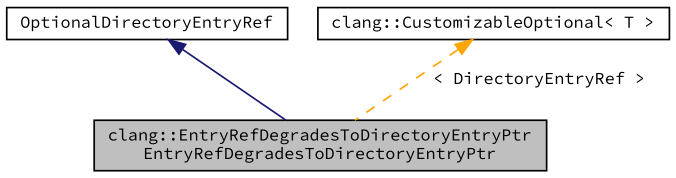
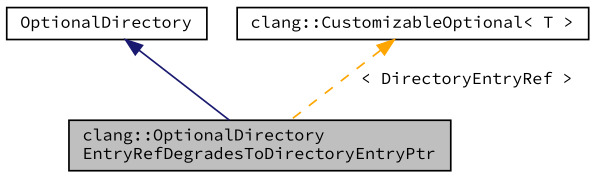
node "OptionalDirectoryEntryRef": label "OptionalDirectoryEntryRef" -> "OptionalDirectory"
node "clang::EntryRefDegradesToDirectoryEntryPtr EntryRefDegradesToDirectoryEntryPtr": label "clang::EntryRefDegradesToDirectoryEntryPtr EntryRefDegradesToDirectoryEntryPtr" -> "clang::OptionalDirectory EntryRefDegradesToDirectoryEntryPtr"
